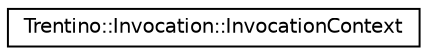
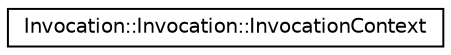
node "Trentino::Invocation::InvocationContext": label "Trentino::Invocation::InvocationContext" -> "Invocation::Invocation::InvocationContext"
